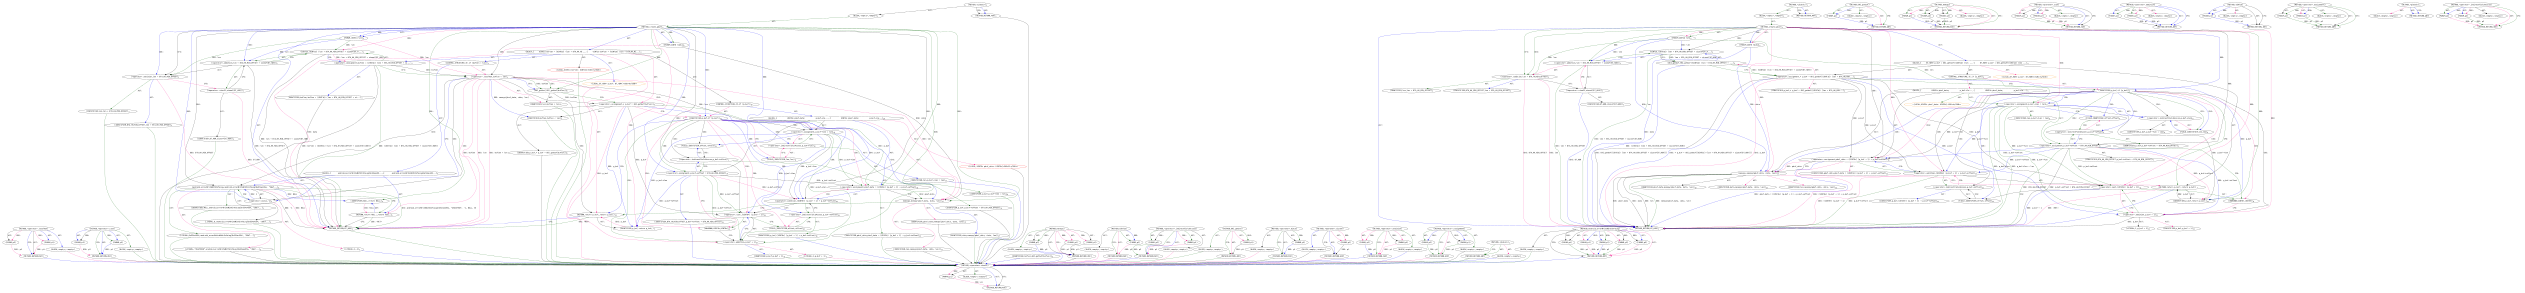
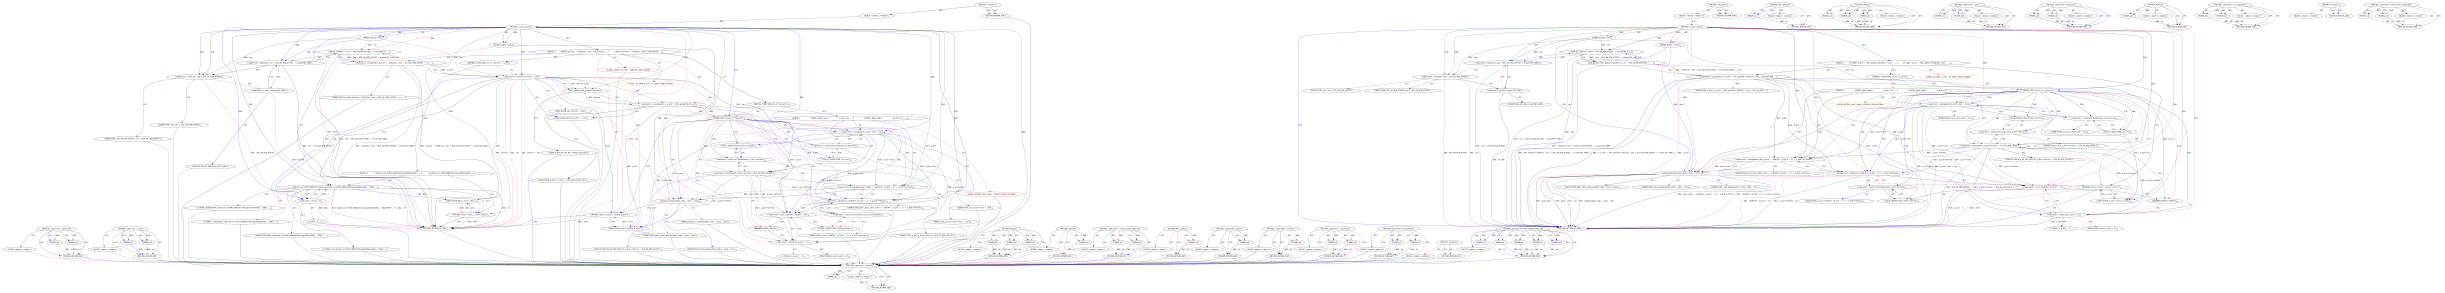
edge "(<operator>.lessThan,buflen < len)" -> "(<operator>.assignment,* p_buf = GKI_getbuf(buflen))": added, label "CDG:"
edge "(GKI_getbuf,GKI_getbuf(buflen))" -> "(IDENTIFIER,len,buflen < len)": now "(GKI_getbuf,GKI_getbuf(buflen))" -> "(IDENTIFIER,buflen,GKI_getbuf(buflen))"
edge "(<operator>.lessThan,buflen < len)" -> "(IDENTIFIER,buflen,buflen < len)": label "DDG: memcpy(pbuf_data, data, len)" -> "AST: "
edge "(<operator>.lessThan,buflen < len)" -> "(RETURN,return NULL;,return NULL;)": color deeppink -> darkgreen
